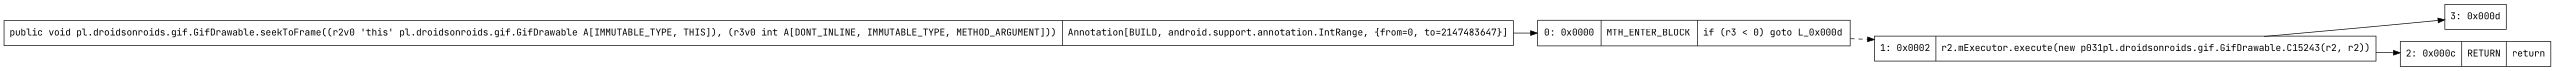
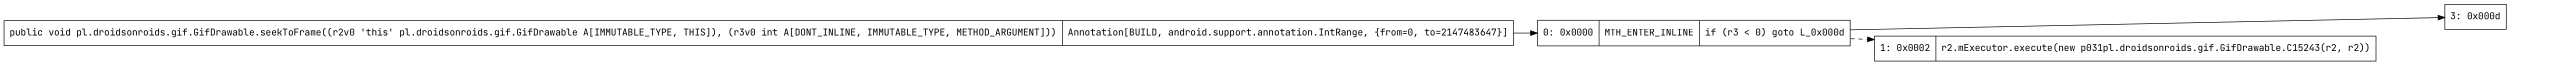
edge "1: 0x0002" -> "3: 0x000d": now "0: 0x0000" -> "3: 0x000d"
node "0: 0x0000": text "MTH_ENTER_BLOCK" -> "MTH_ENTER_INLINE"
node "2: 0x000c": removed
